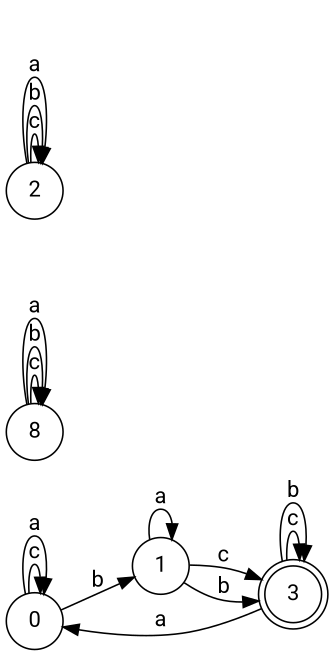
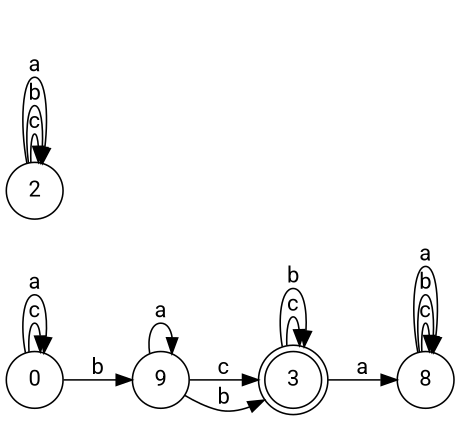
node "1": label "1" -> "9"
edge "3" -> "0": now "3" -> "8"
